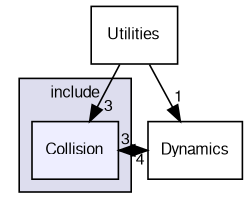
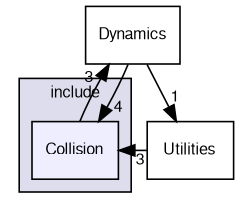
edge "Utilities" -> "Dynamics": reversed
